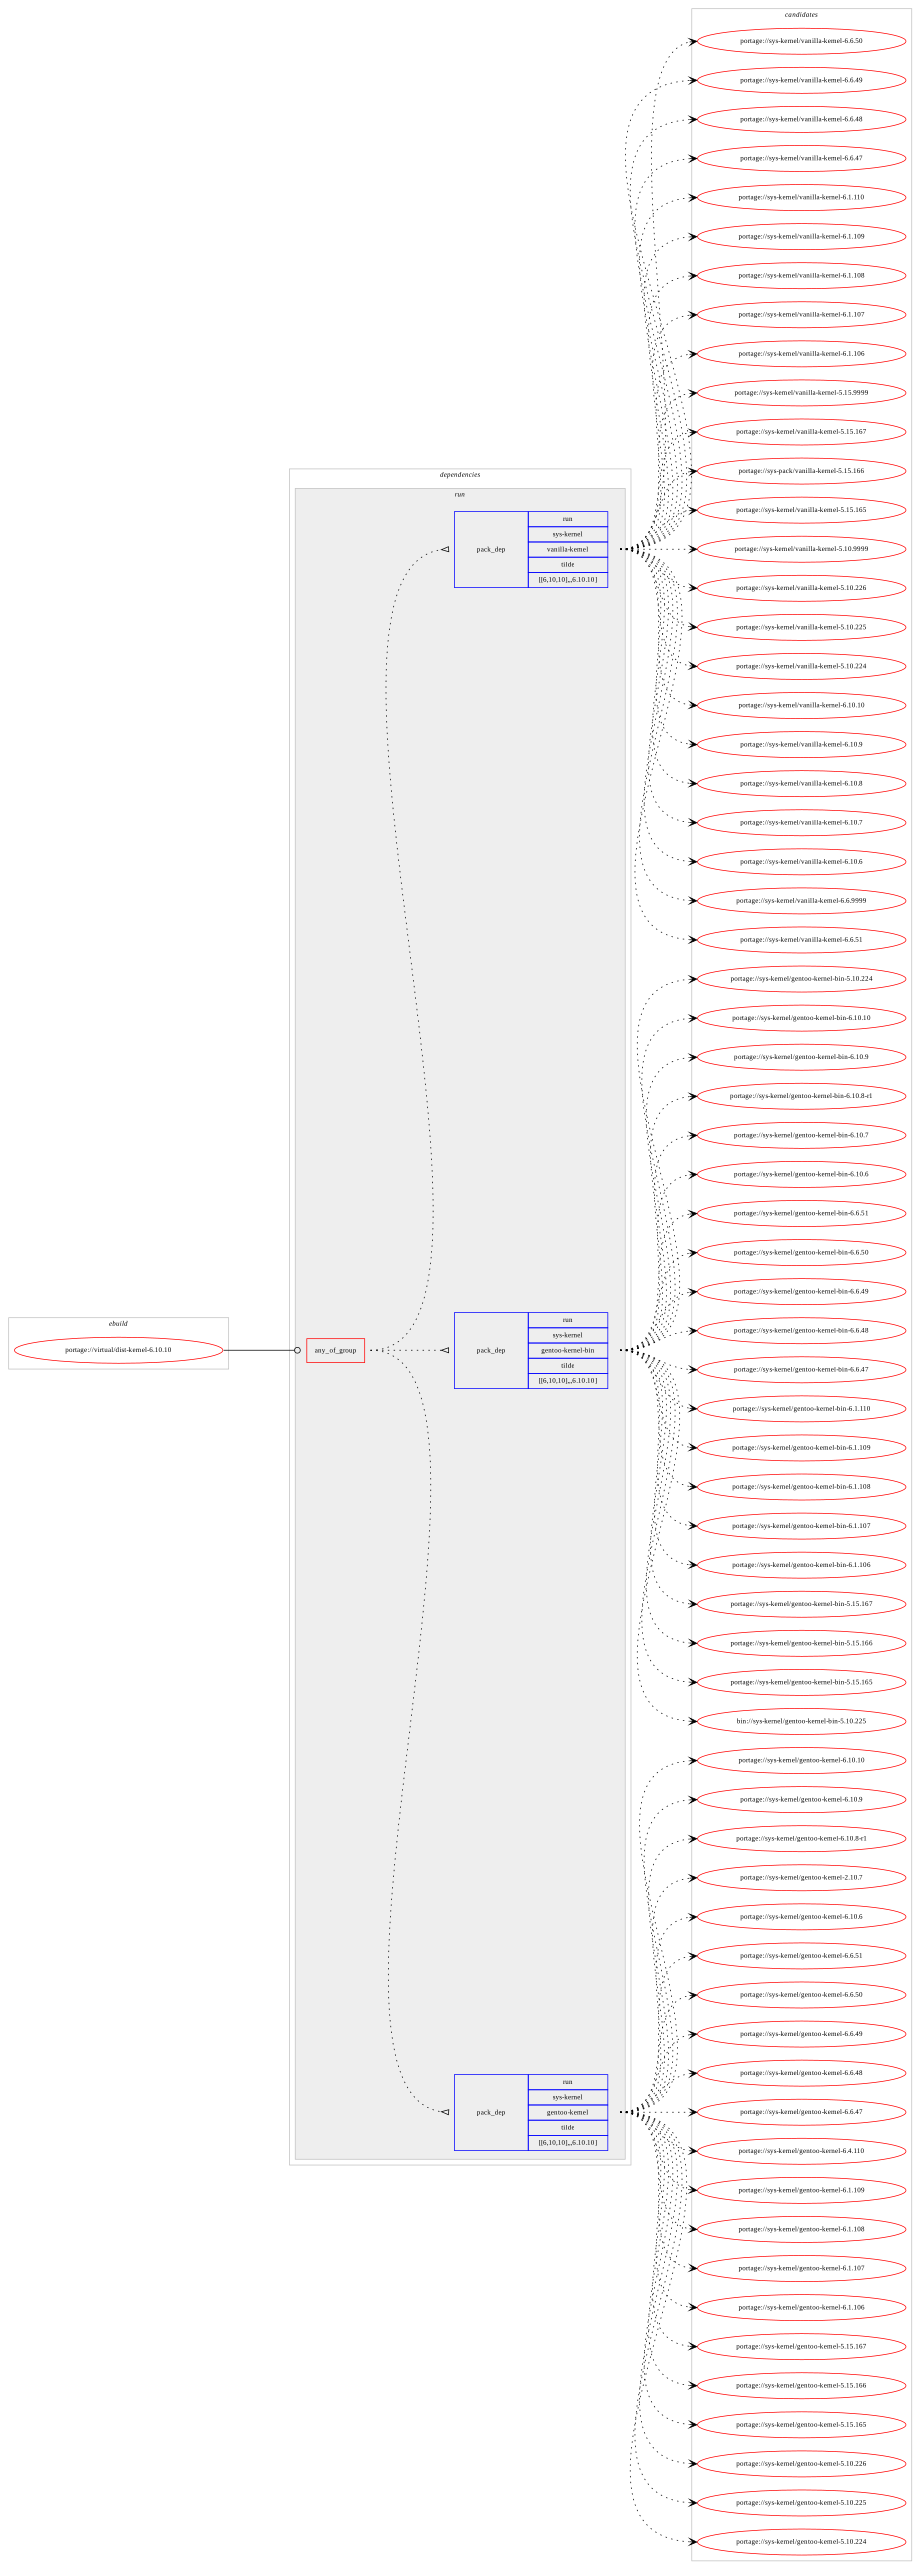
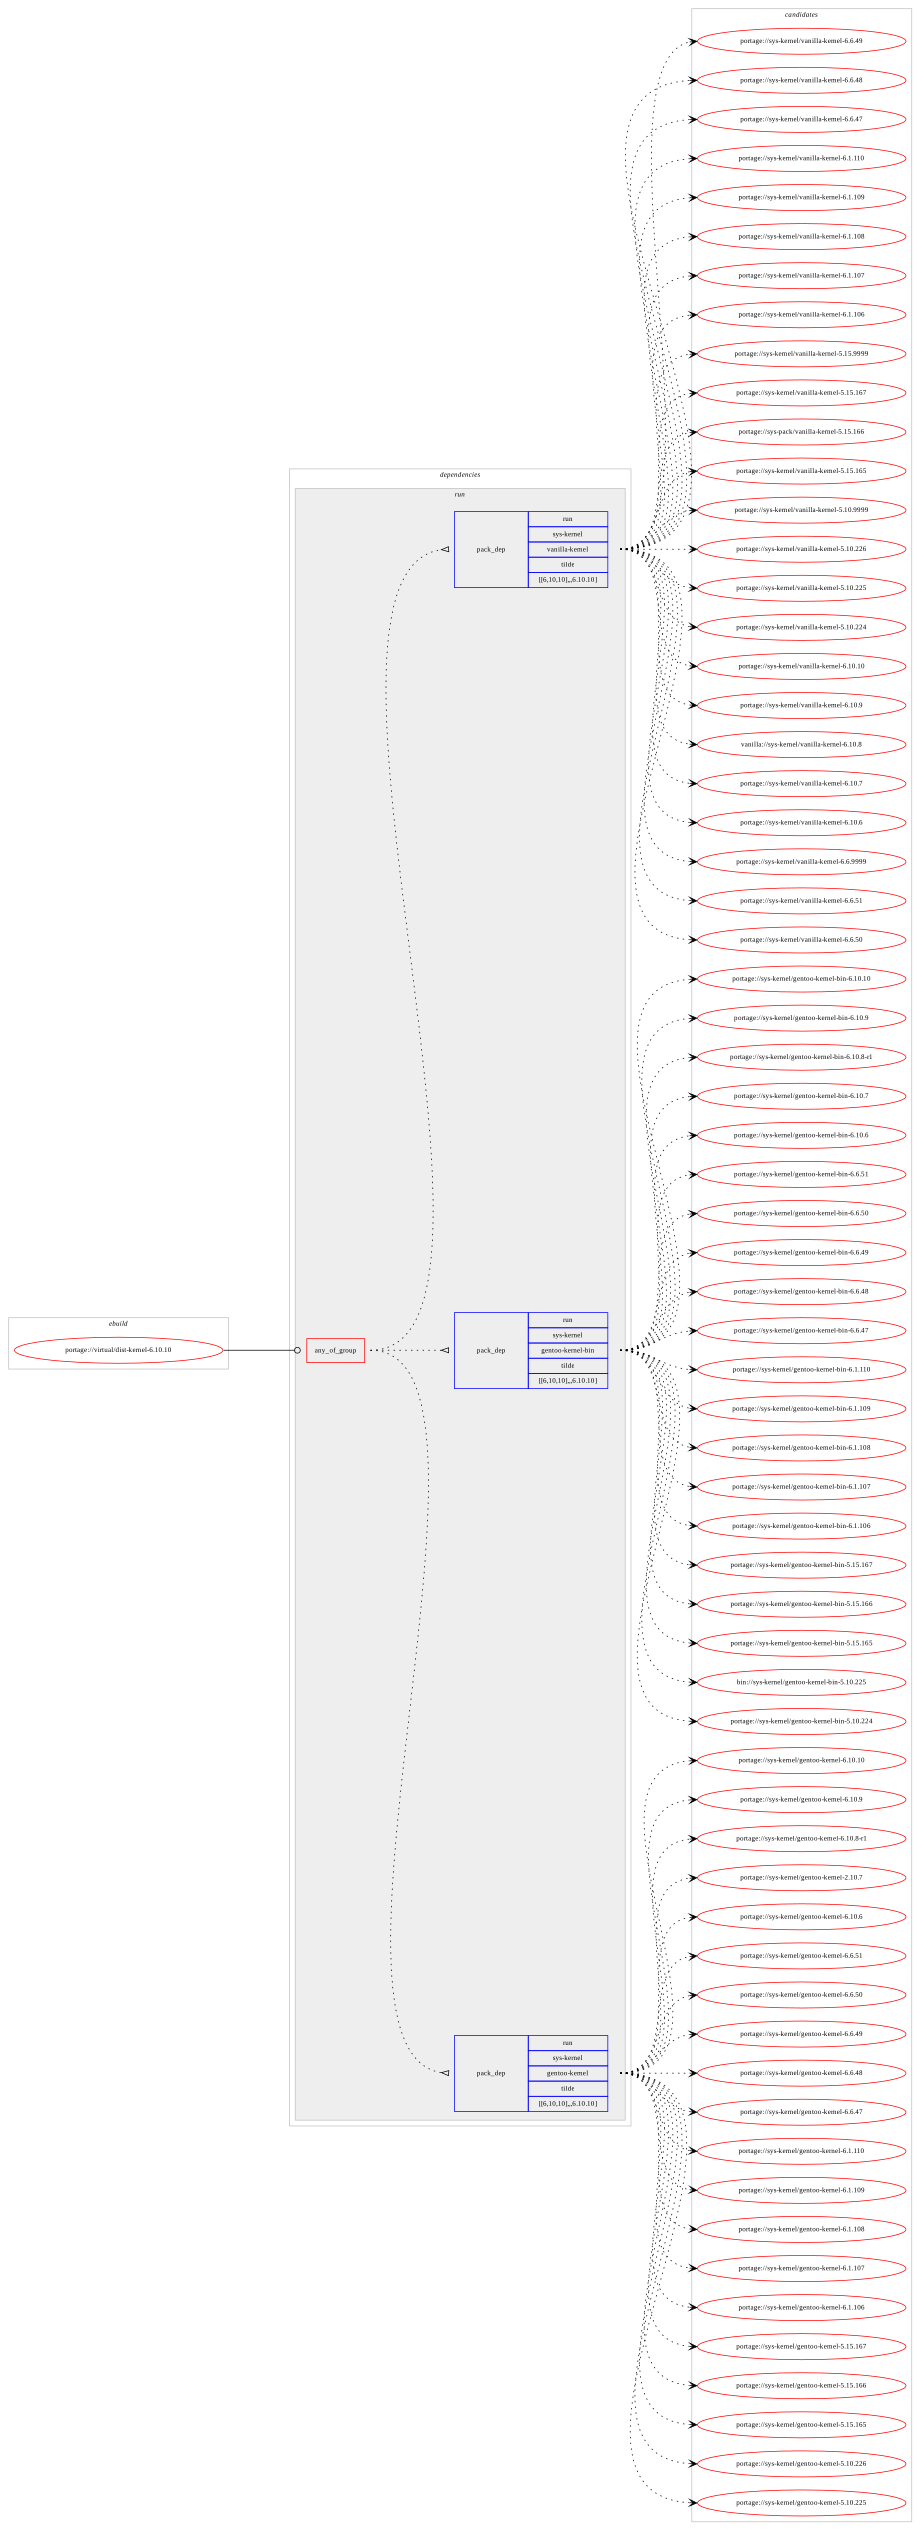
node "portage://sys-kernel/vanilla-kernel-6.10.8": label "portage://sys-kernel/vanilla-kernel-6.10.8" -> "vanilla://sys-kernel/vanilla-kernel-6.10.8"
node "portage://sys-kernel/gentoo-kernel-6.4.110": label "portage://sys-kernel/gentoo-kernel-6.4.110" -> "portage://sys-kernel/gentoo-kernel-6.1.110"
node "portage://sys-kernel/gentoo-kernel-5.10.224": removed
